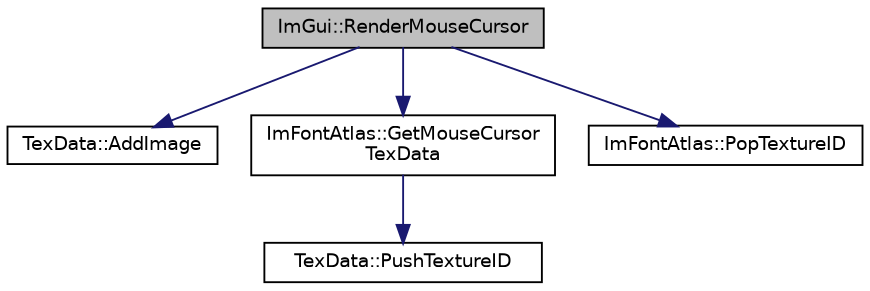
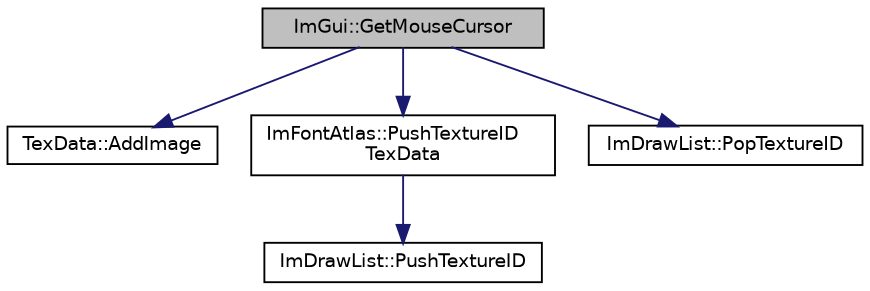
node "ImGui::RenderMouseCursor": label "ImGui::RenderMouseCursor" -> "ImGui::GetMouseCursor"
node "ImFontAtlas::GetMouseCursor TexData": label "ImFontAtlas::GetMouseCursor TexData" -> "ImFontAtlas::PushTextureID TexData"
node "ImFontAtlas::PopTextureID": label "ImFontAtlas::PopTextureID" -> "ImDrawList::PopTextureID"
node "TexData::PushTextureID": label "TexData::PushTextureID" -> "ImDrawList::PushTextureID"
